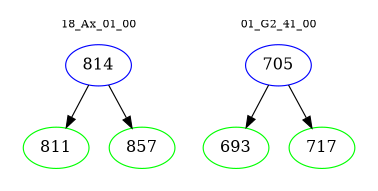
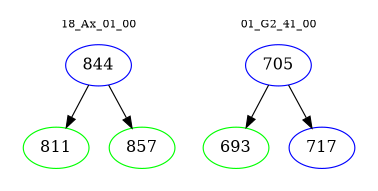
node "814": label "814" -> "844"
node "717": color green -> blue
